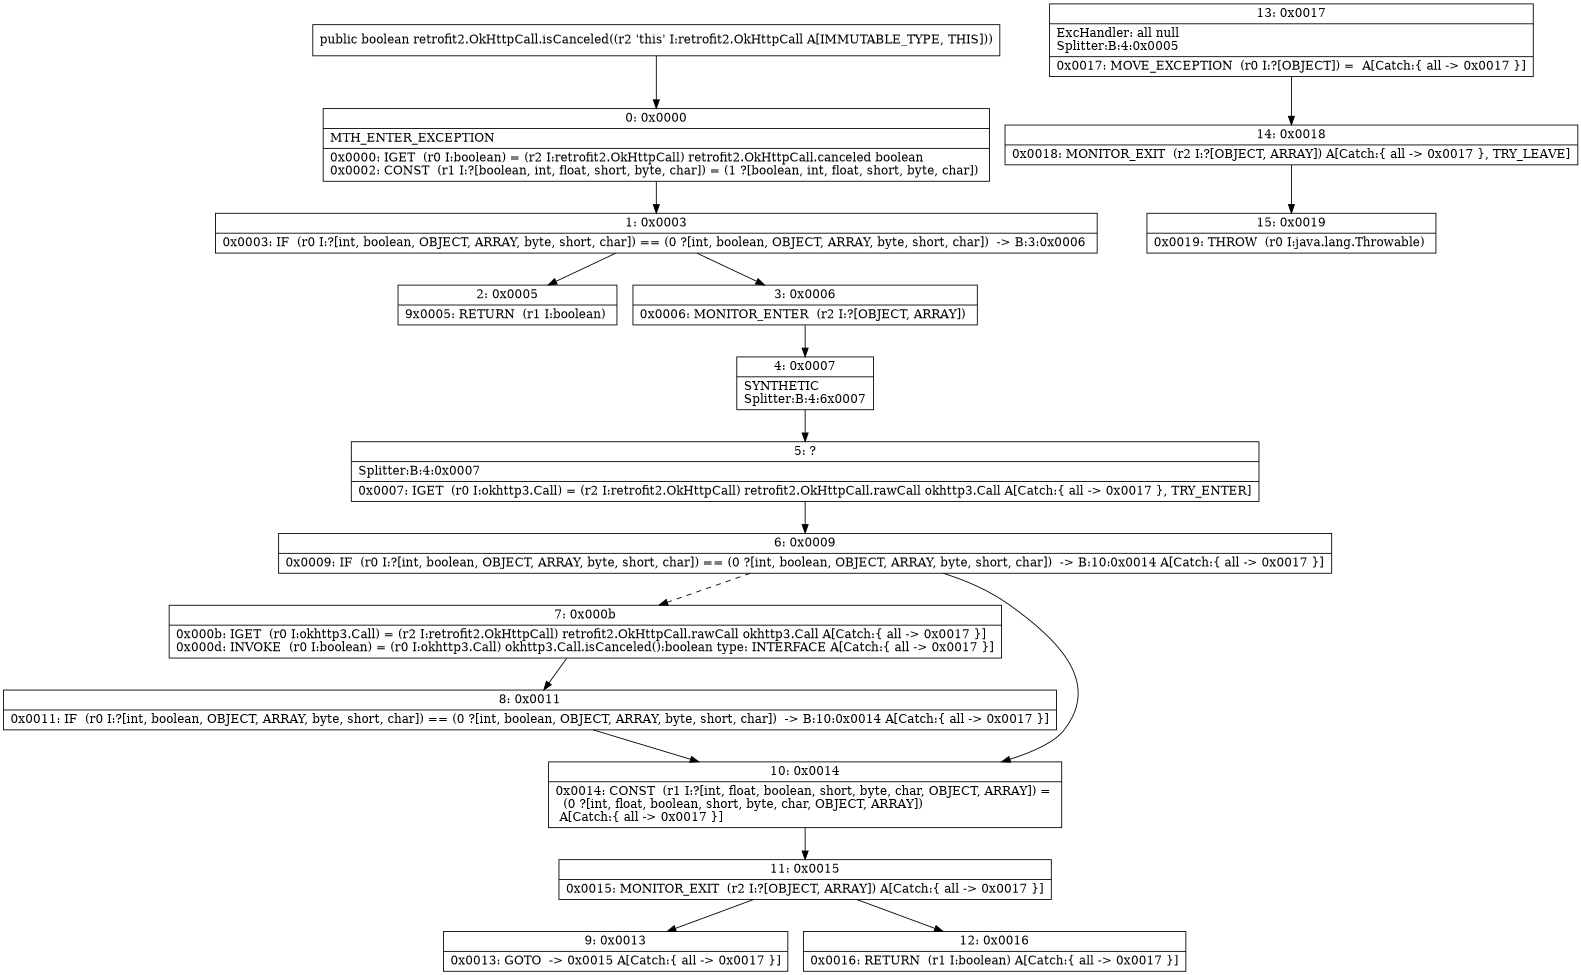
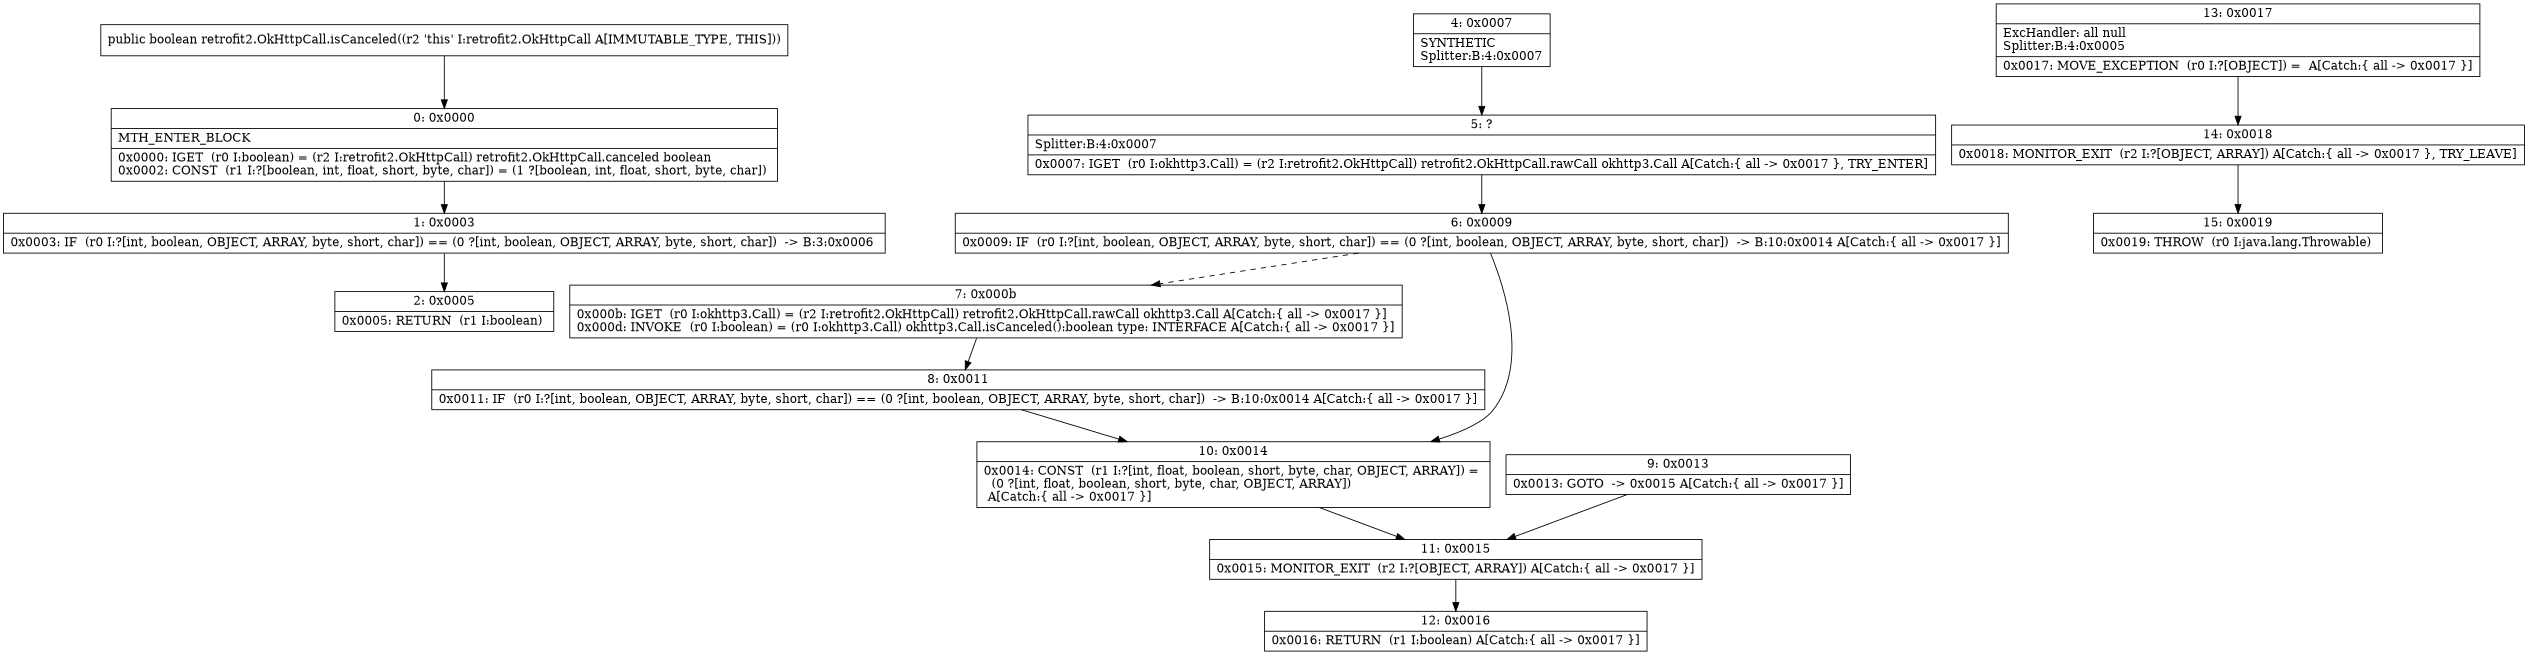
node "0: 0x0000": text "MTH_ENTER_EXCEPTION" -> "MTH_ENTER_BLOCK"
node "3: 0x0006": removed
node "2: 0x0005": text "9x0005: RETURN  (r1 I:boolean)" -> "0x0005: RETURN  (r1 I:boolean)"
node "4: 0x0007": text "Splitter:B:4:6x0007" -> "Splitter:B:4:0x0007"
edge "11: 0x0015" -> "9: 0x0013": reversed
